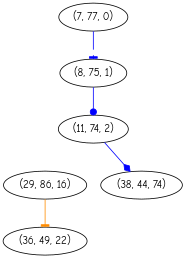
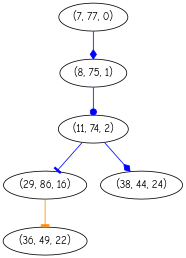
edge "(7, 77, 0)" -> "(8, 75, 1)": arrowhead tee -> diamond
edge "(11, 74, 2)" -> "(29, 86, 16)": added
node "(38, 44, 74)": label "(38, 44, 74)" -> "(38, 44, 24)"
